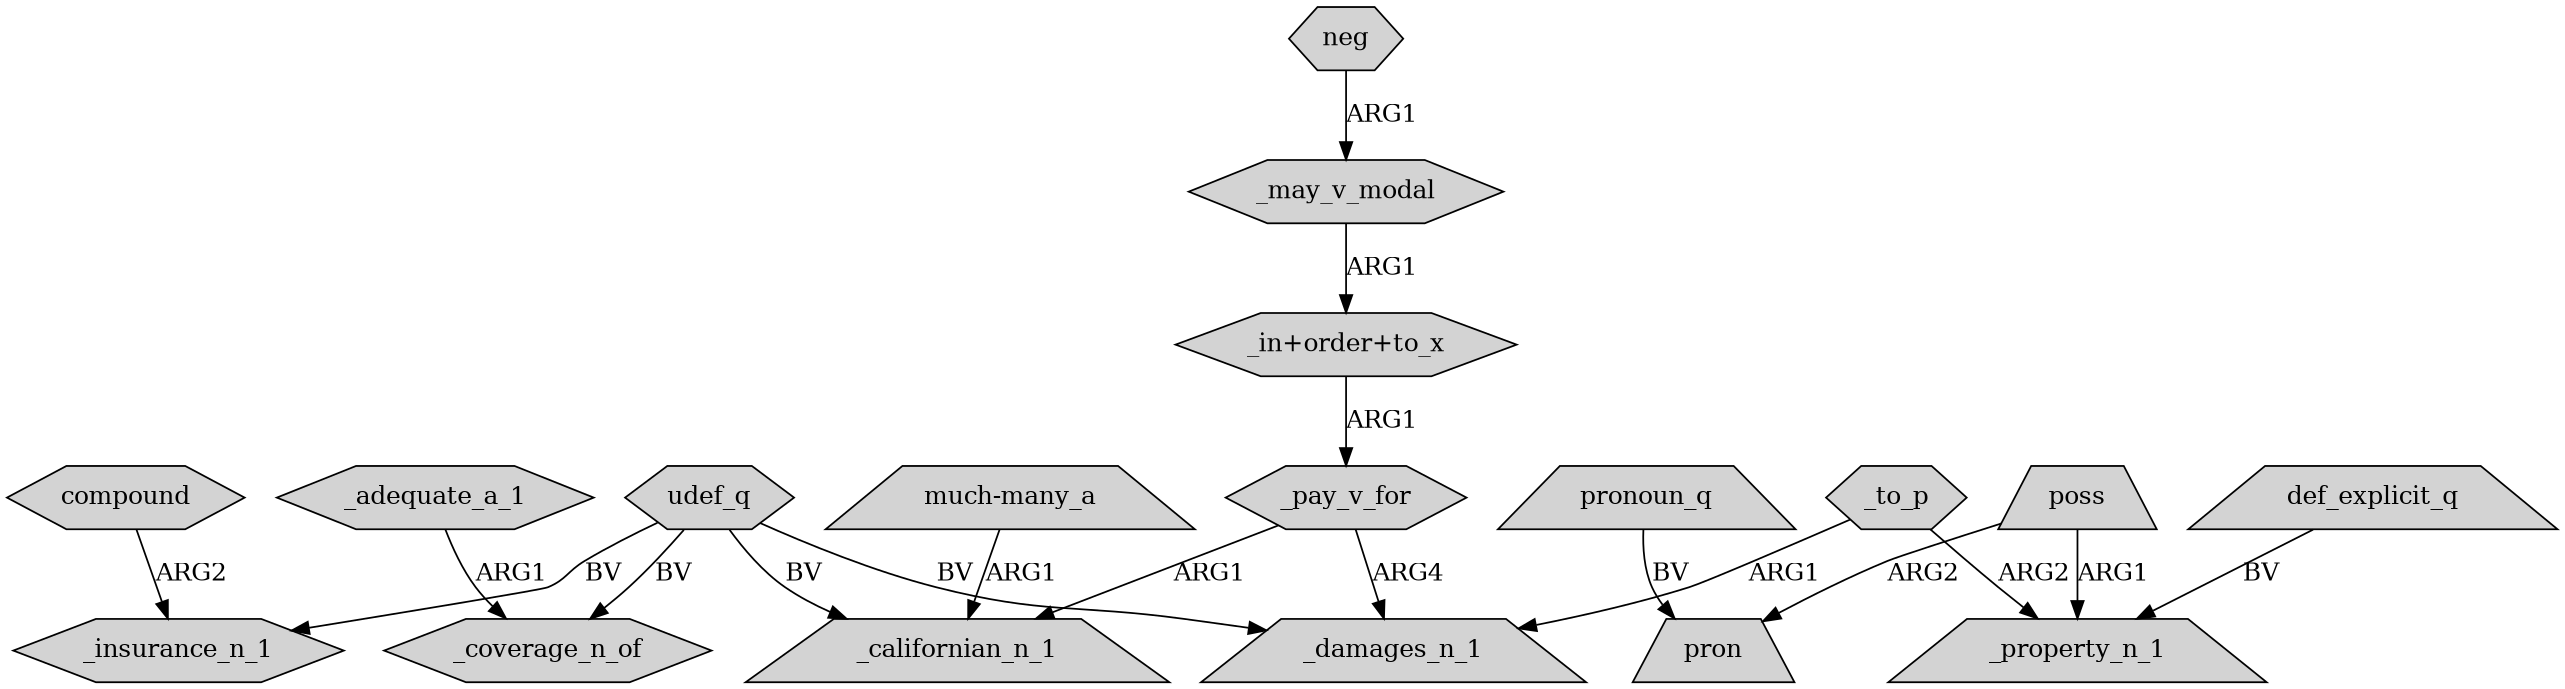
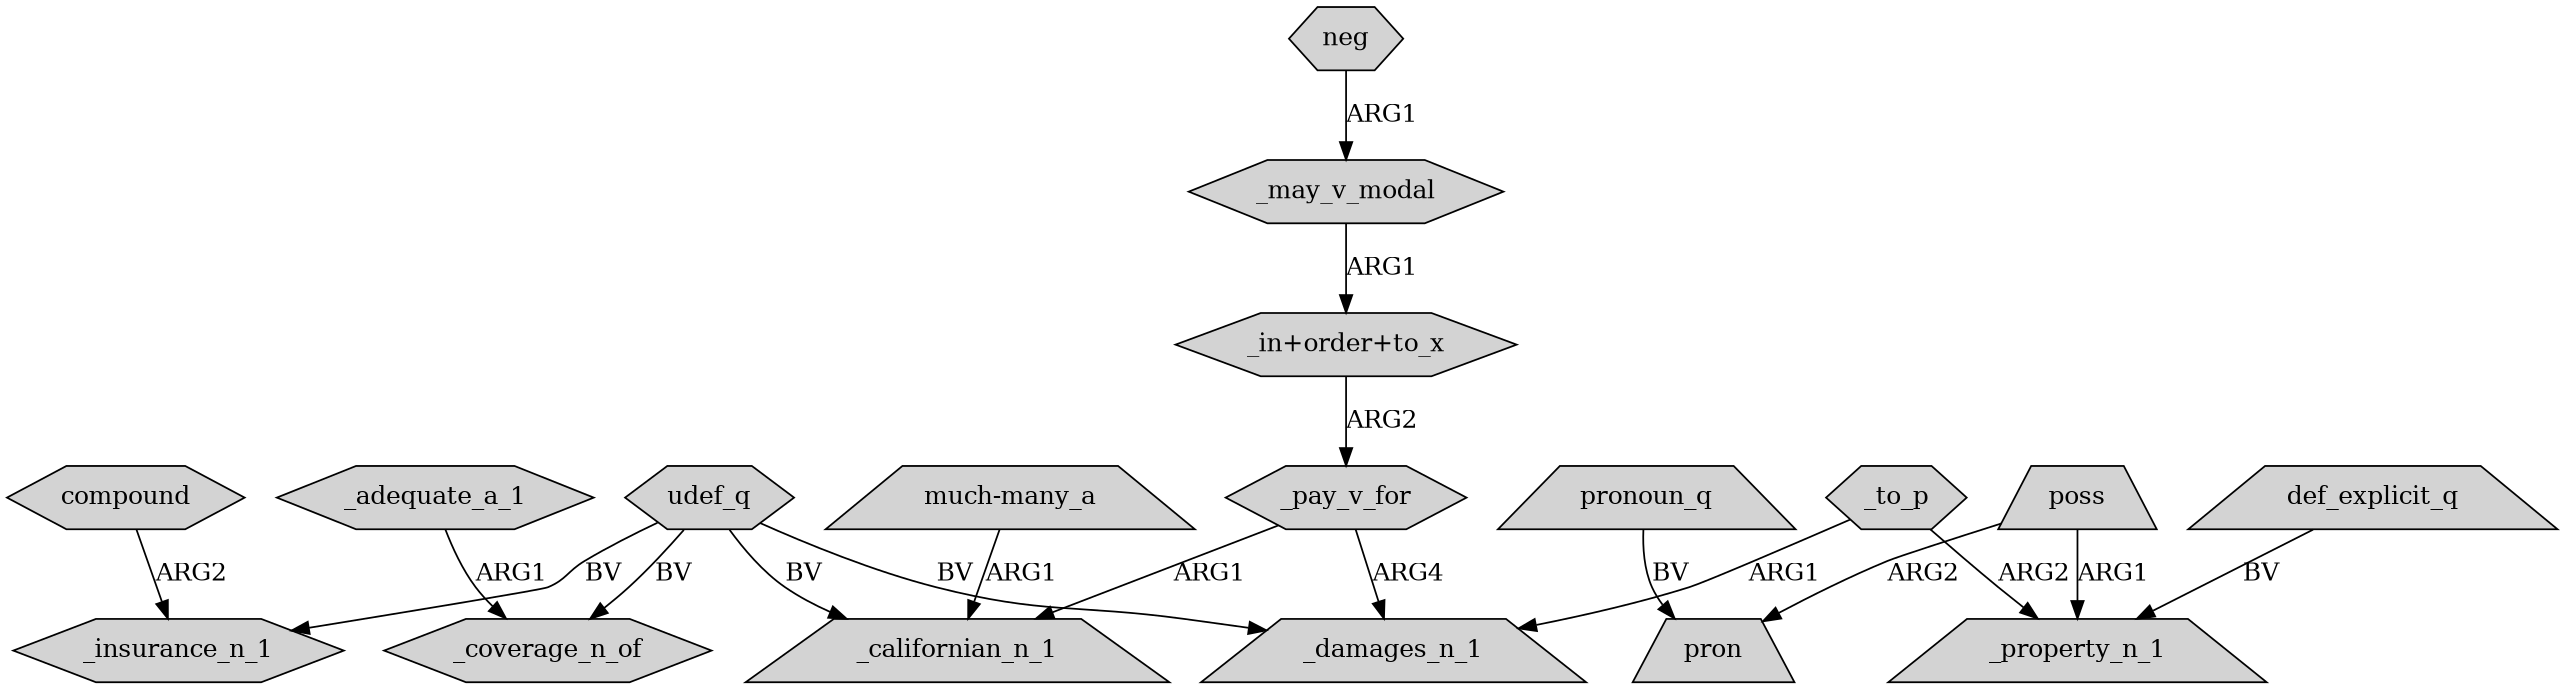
edge "_in+order+to_x" -> "_pay_v_for": label "ARG1" -> "ARG2"
